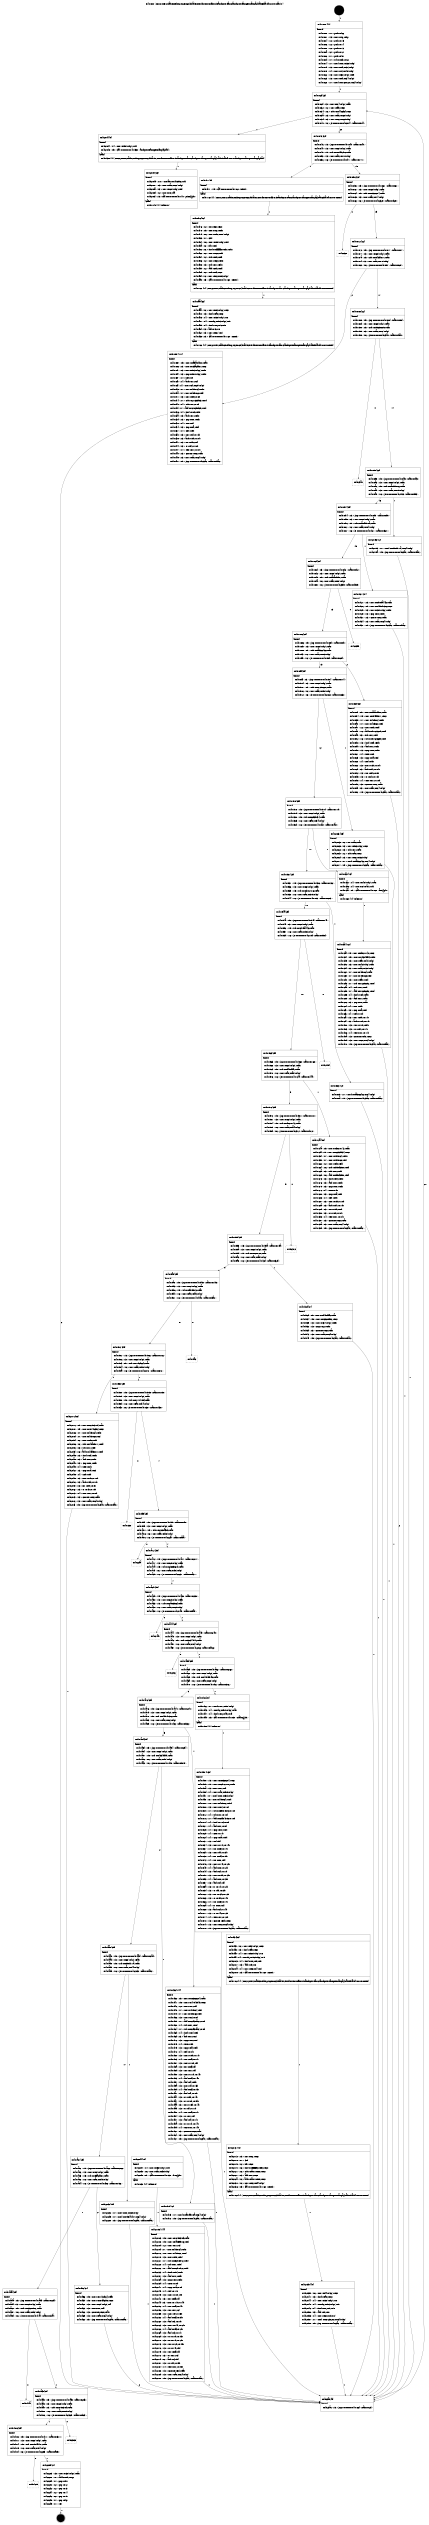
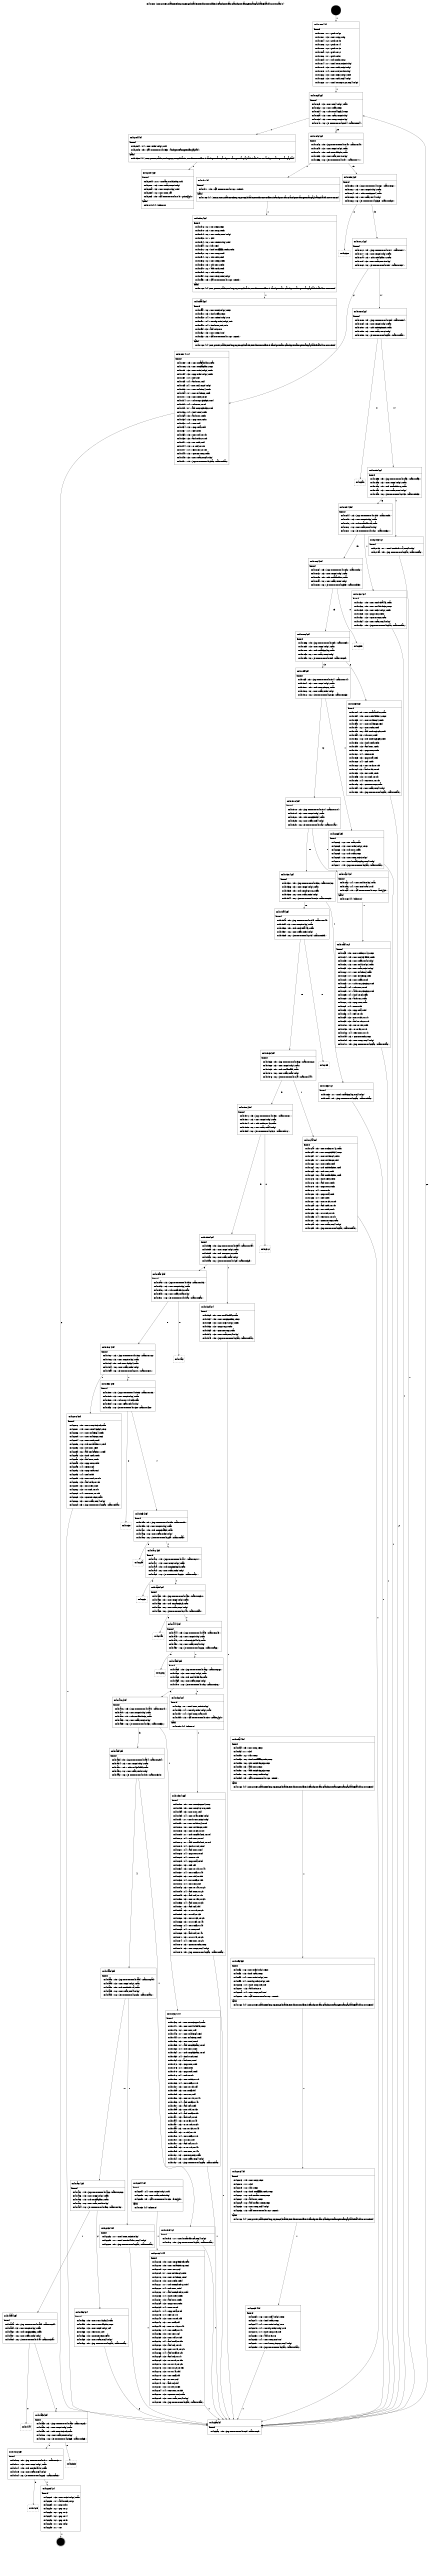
node "0x402231": added
node "0x401fca [40]": added
